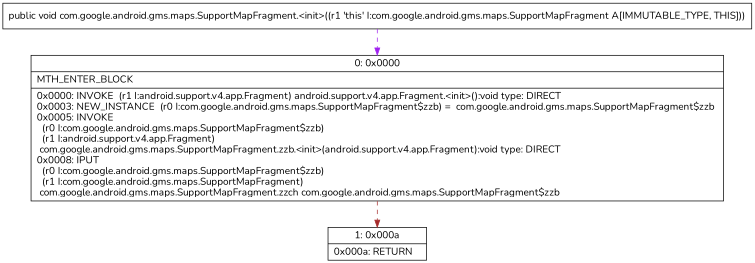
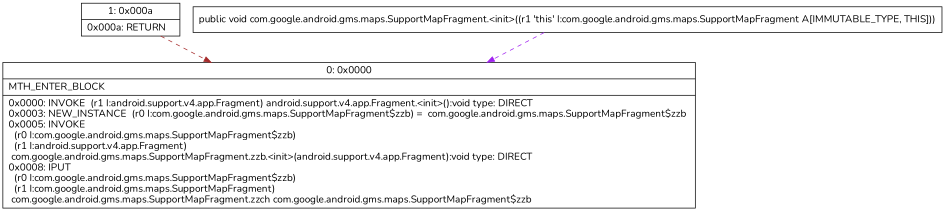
edge "0: 0x0000" -> "1: 0x000a": reversed
